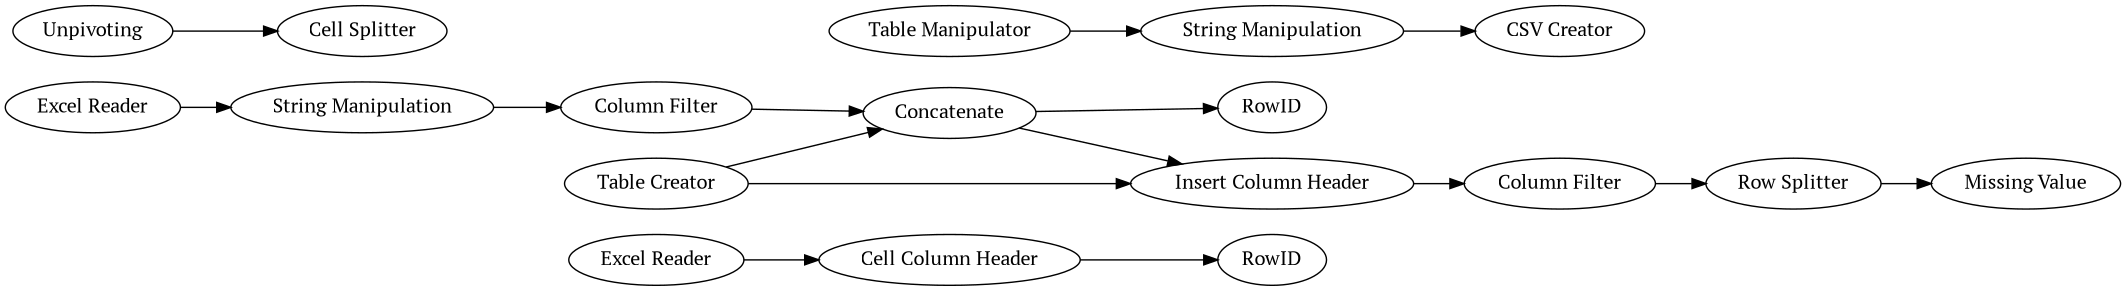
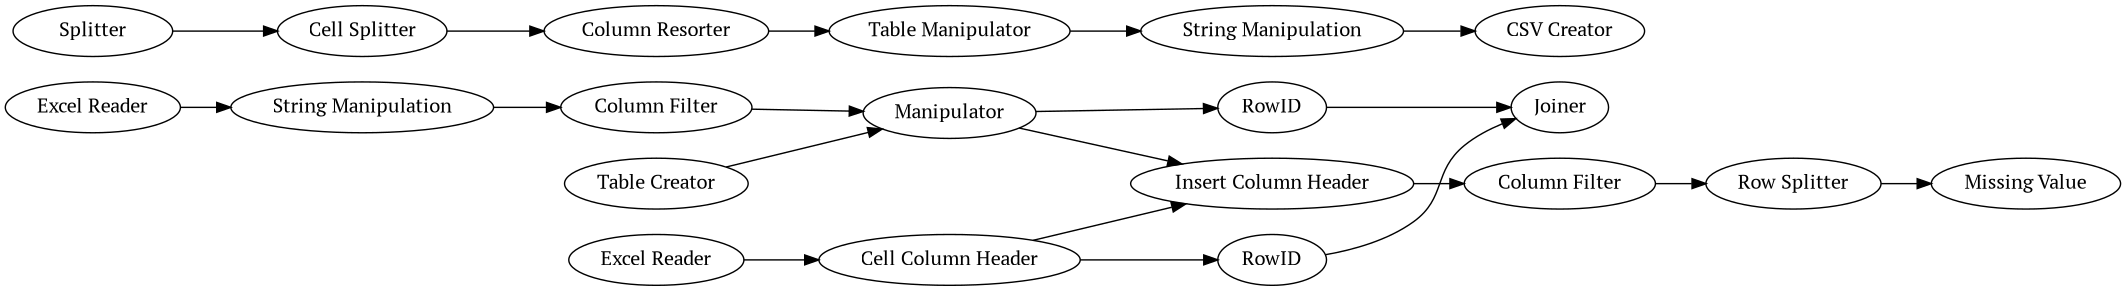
node "Unpivoting": label "Unpivoting" -> "Splitter"
node "Column Resorter": added
node "Joiner": added
node "Concatenate": label "Concatenate" -> "Manipulator"
edge "Table Creator" -> "Insert Column Header": now "Cell Column Header" -> "Insert Column Header"
